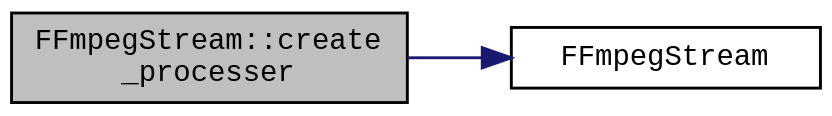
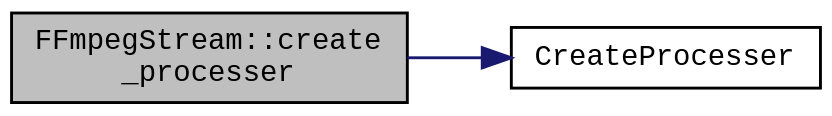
node "FFmpegStream": label "FFmpegStream" -> "CreateProcesser"
